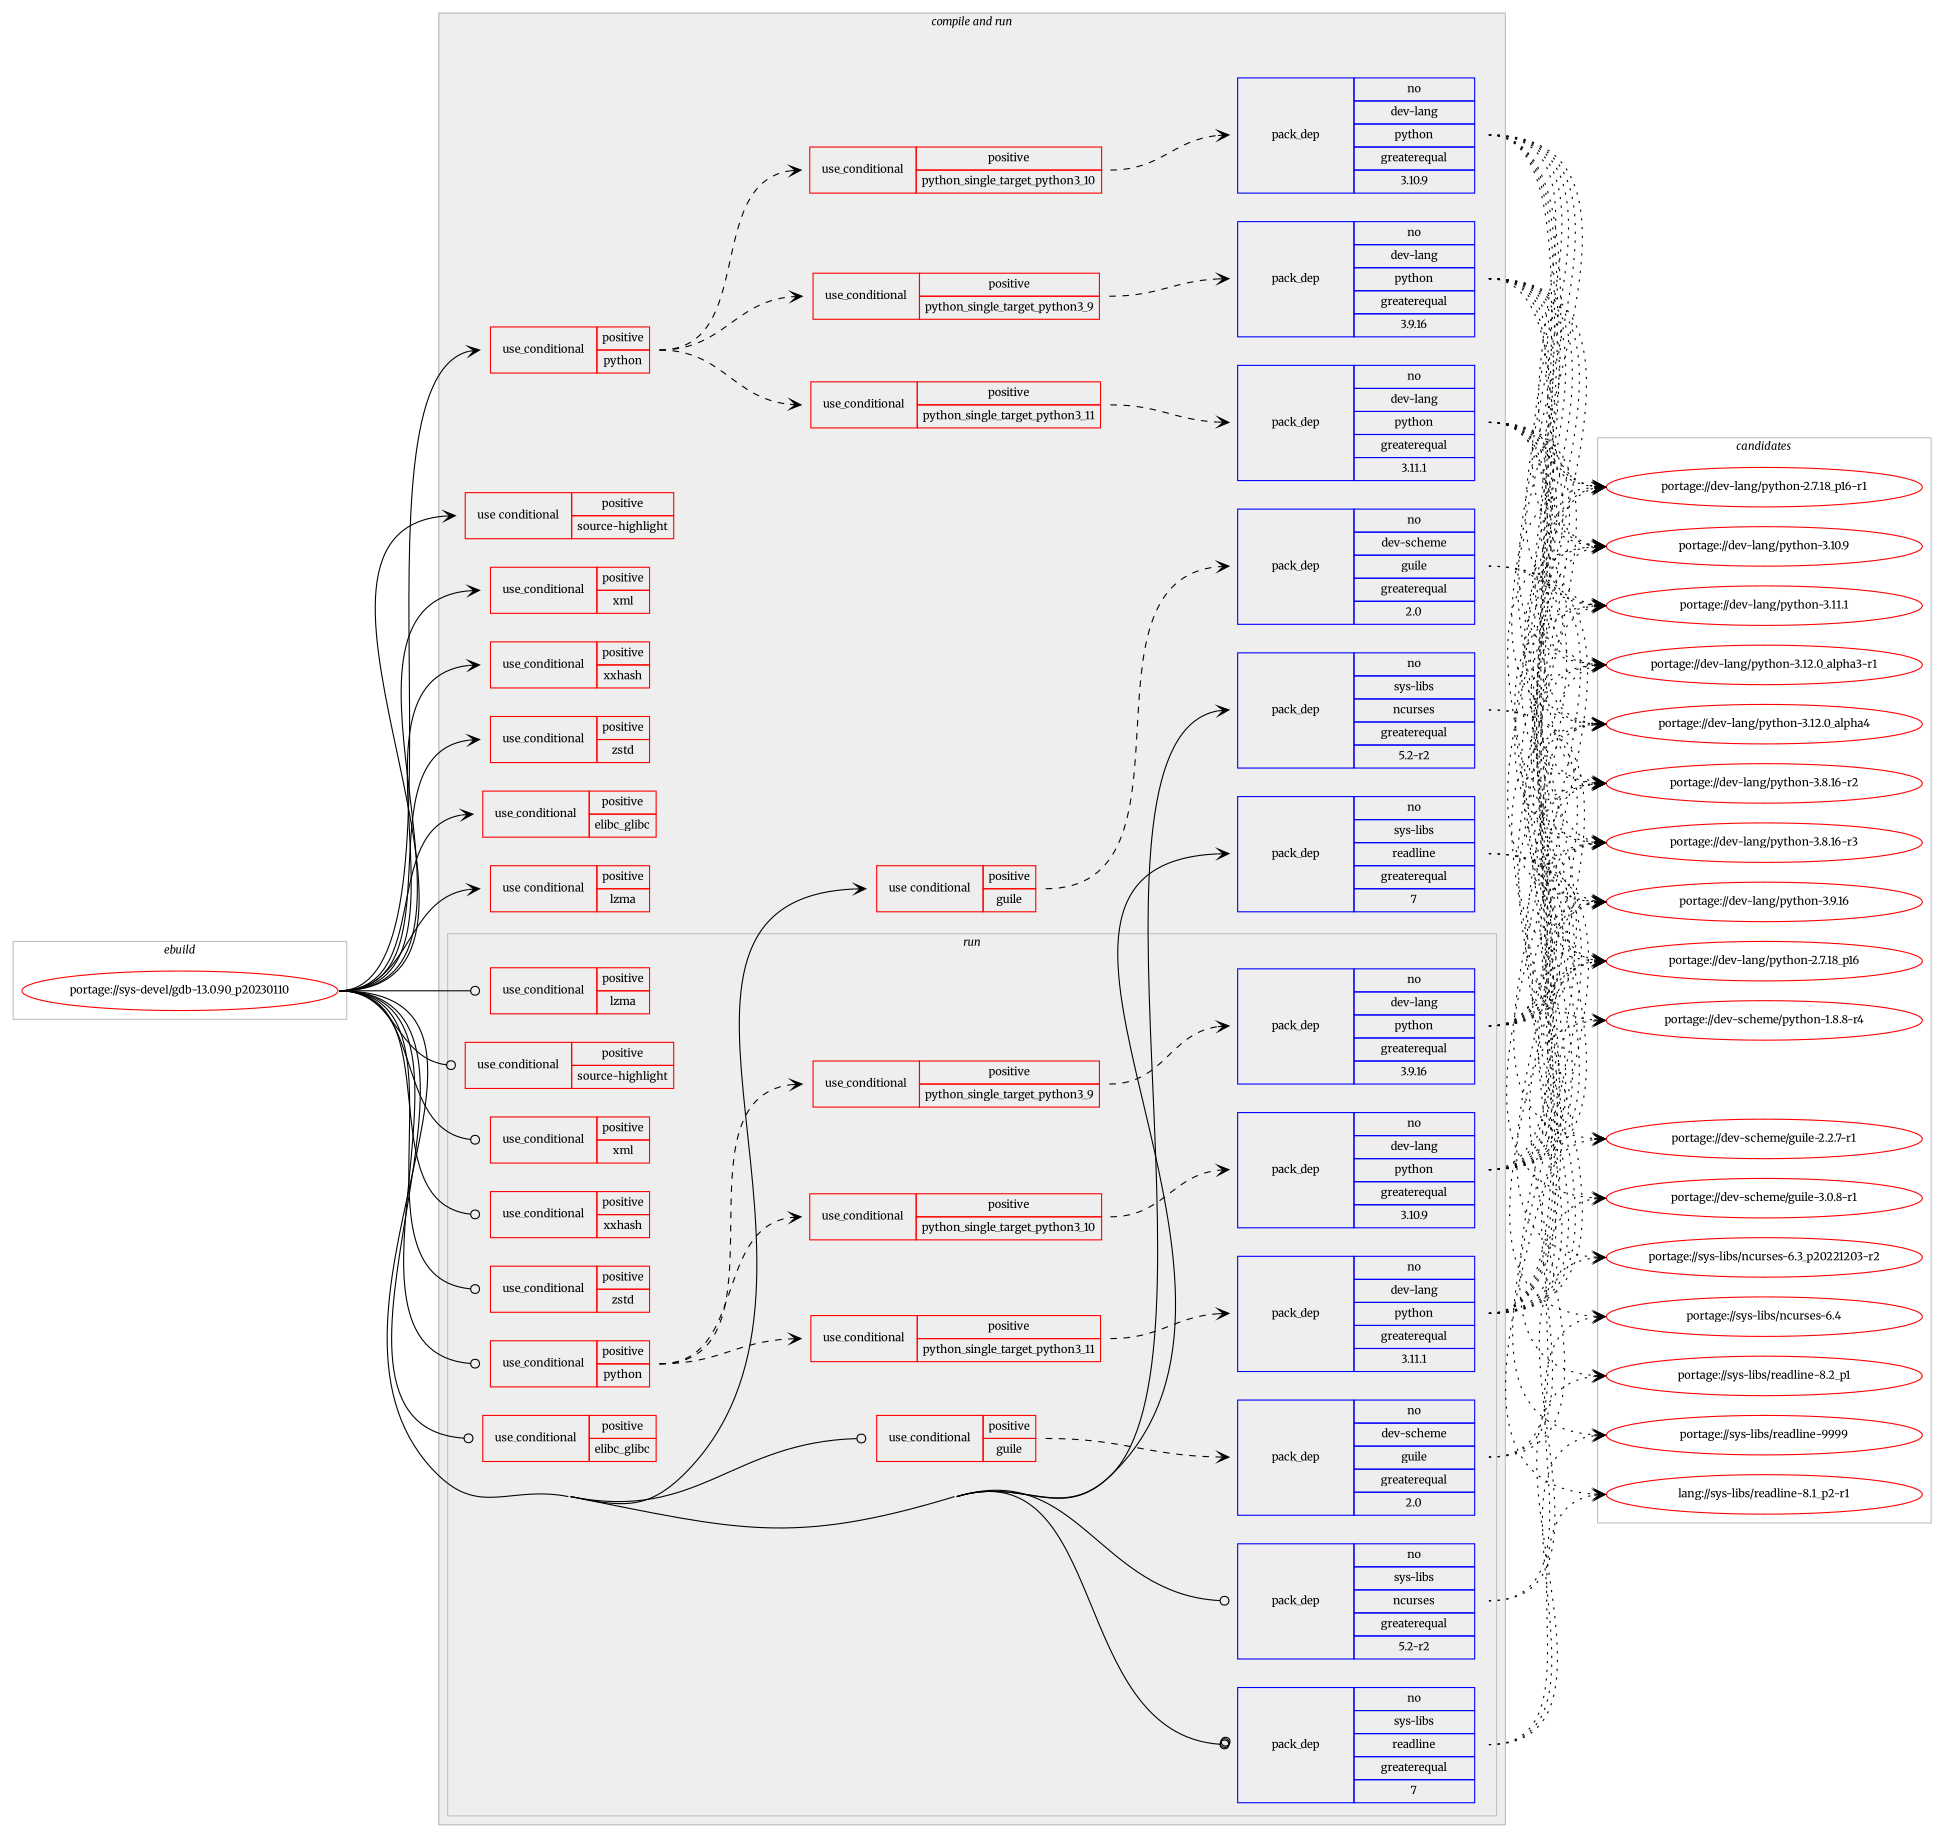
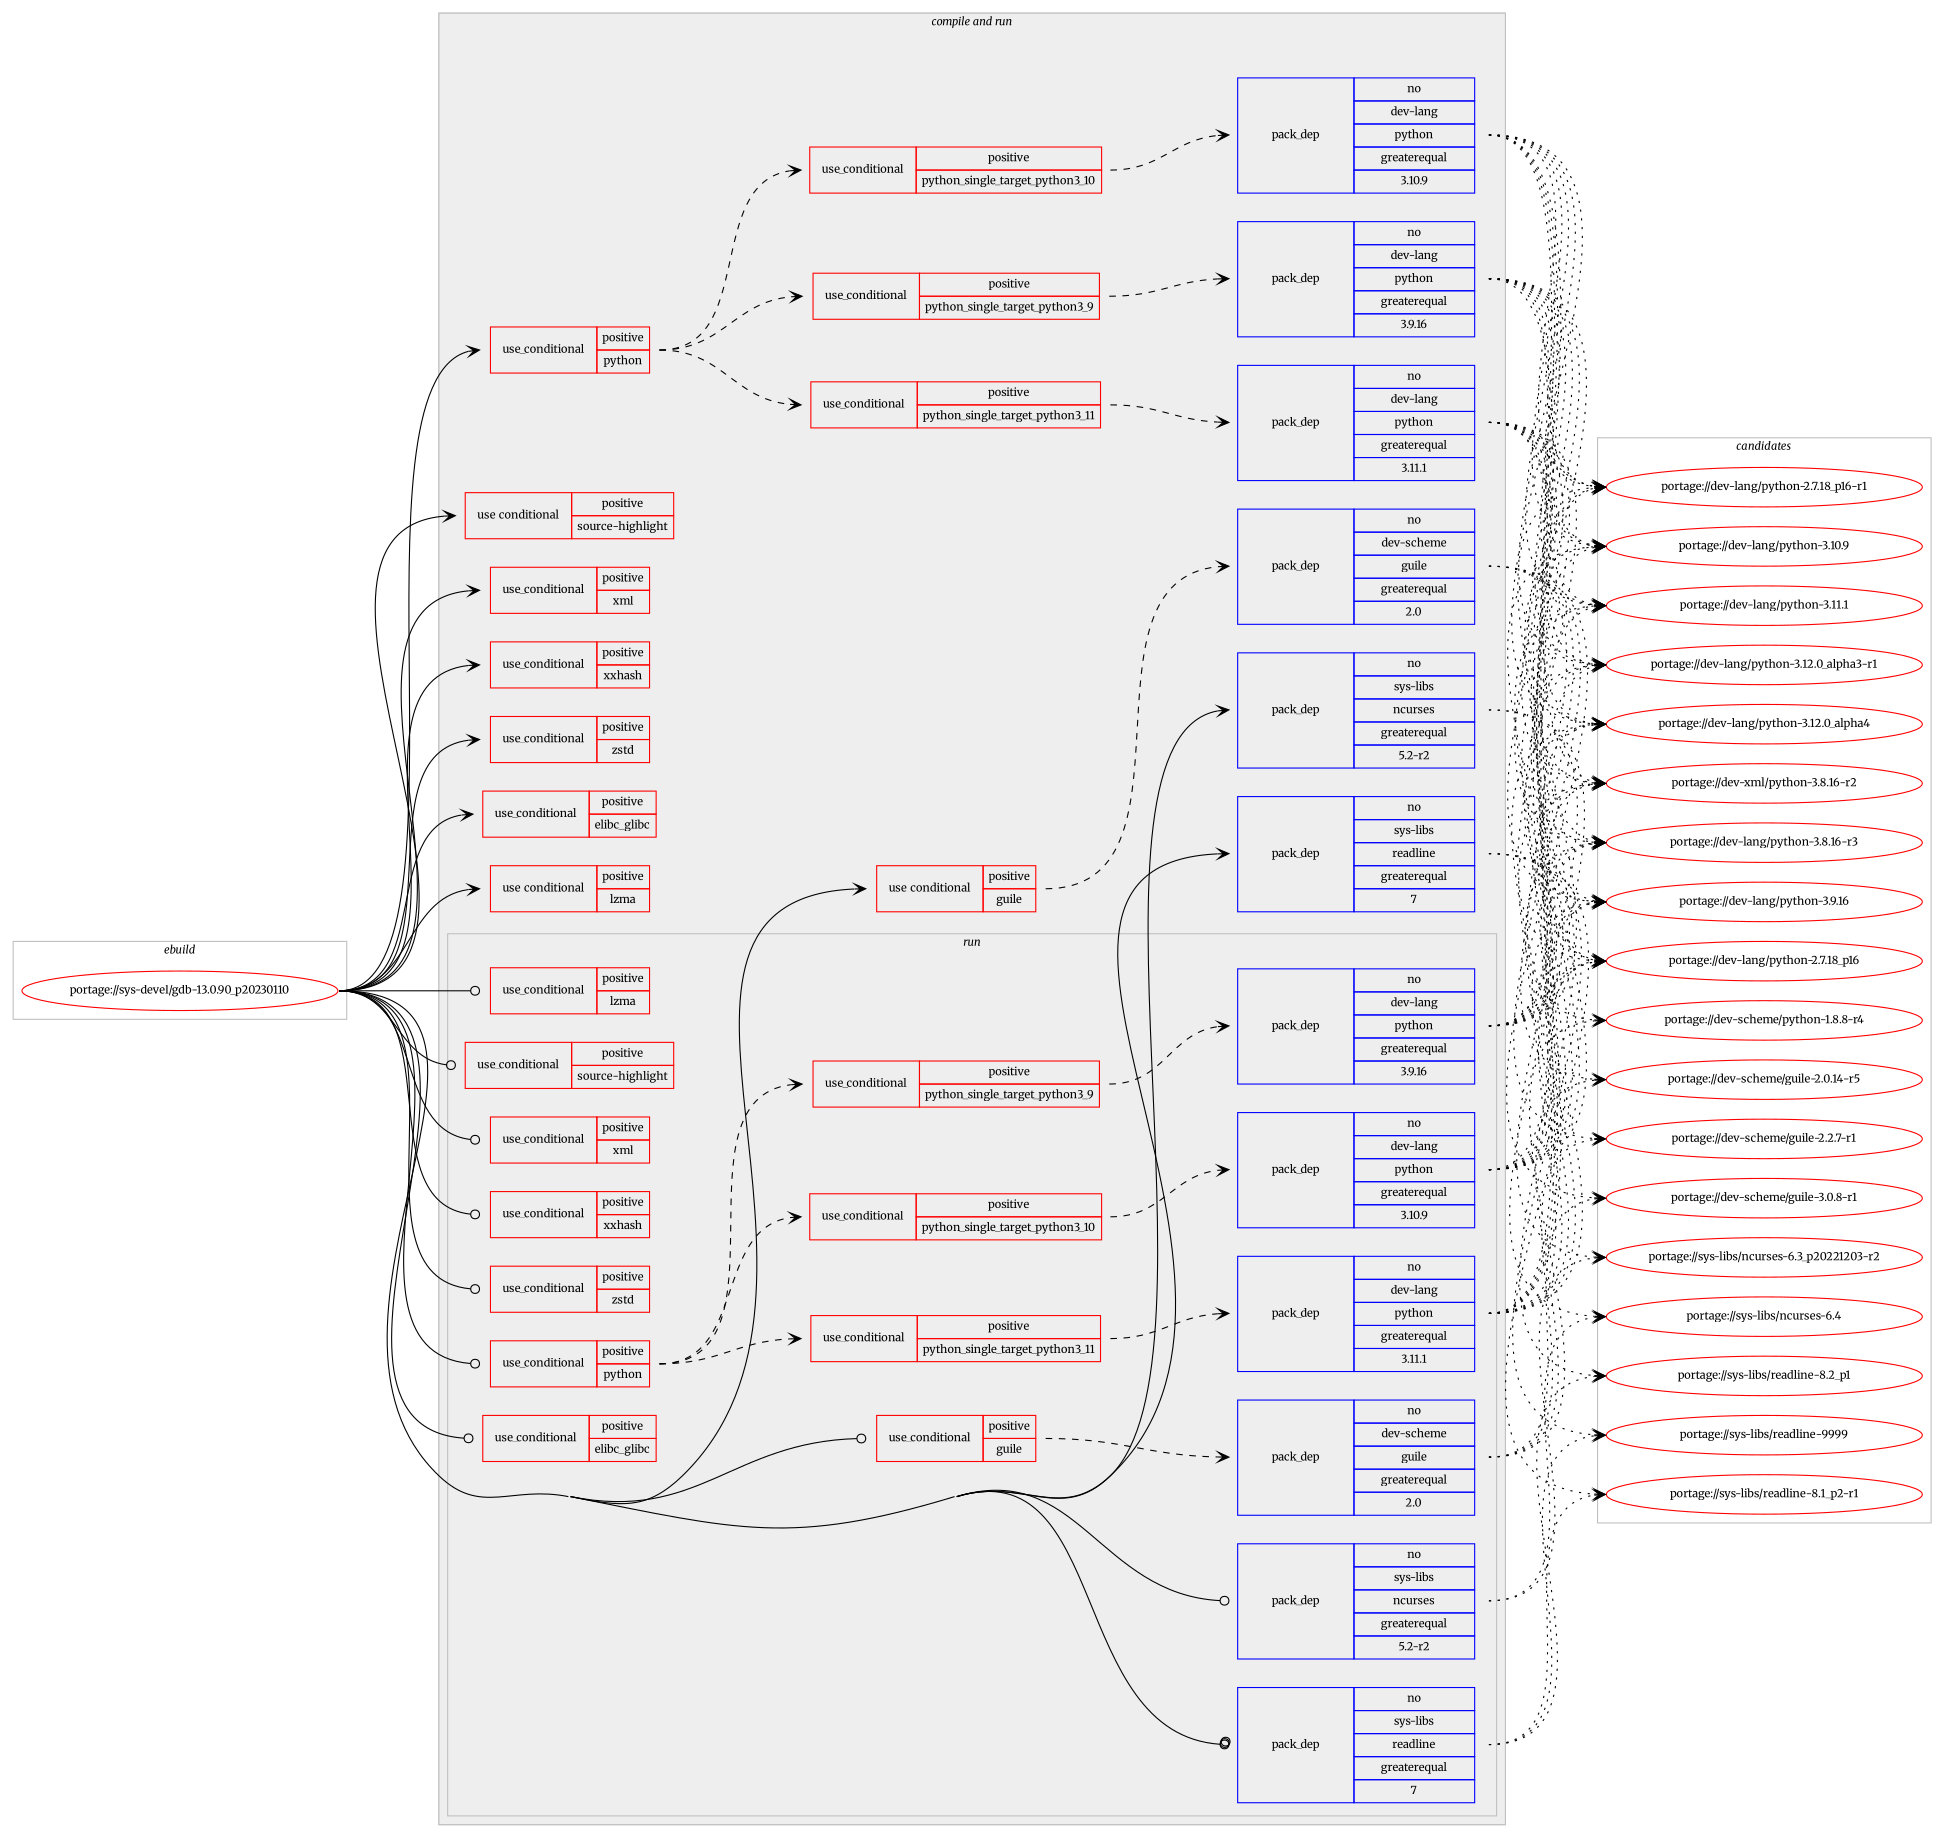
node "portage://dev-lang/python-3.8.16-r2": label "portage://dev-lang/python-3.8.16-r2" -> "portage://dev-xml/python-3.8.16-r2"
node "portage://dev-scheme/guile-2.0.14-r5": added
node "lang://sys-libs/readline-8.1_p2-r1": label "lang://sys-libs/readline-8.1_p2-r1" -> "portage://sys-libs/readline-8.1_p2-r1"
